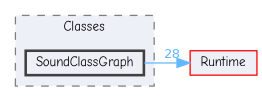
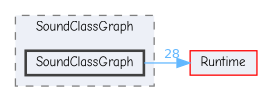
cluster "Classes": label "Classes" -> "SoundClassGraph"
